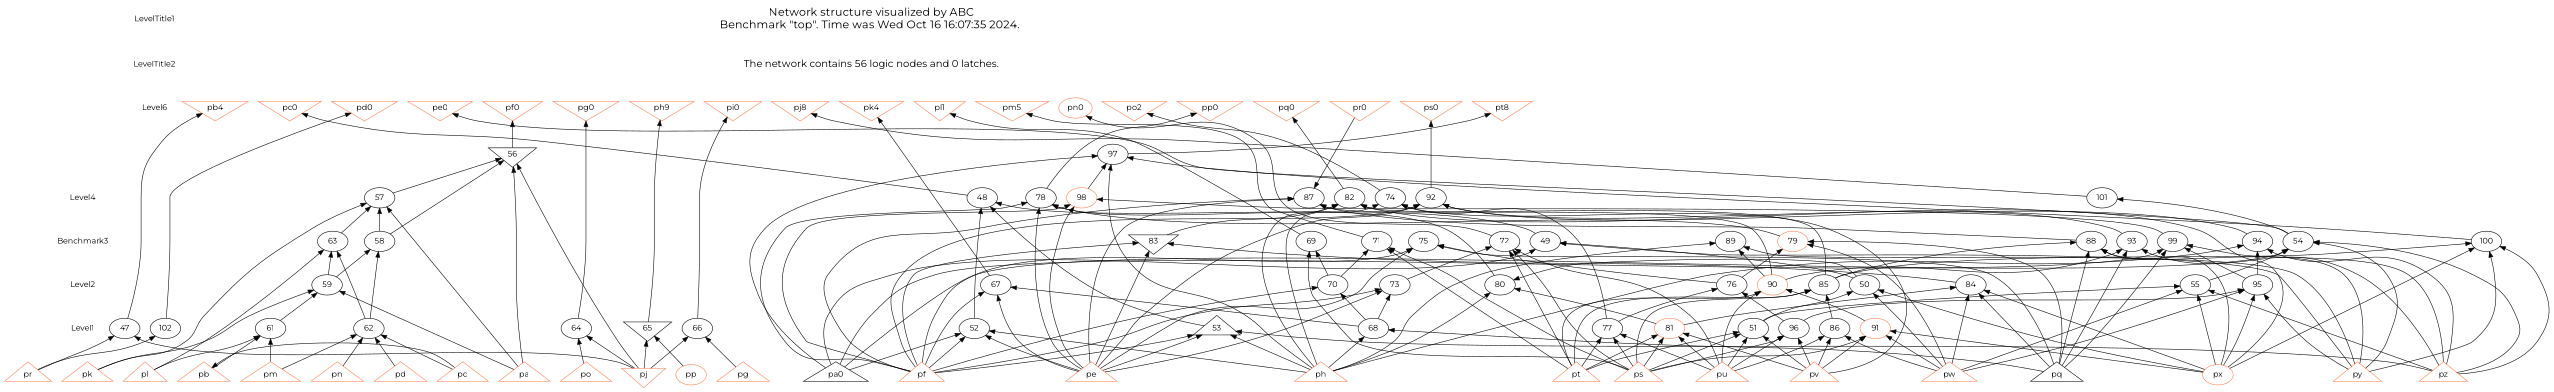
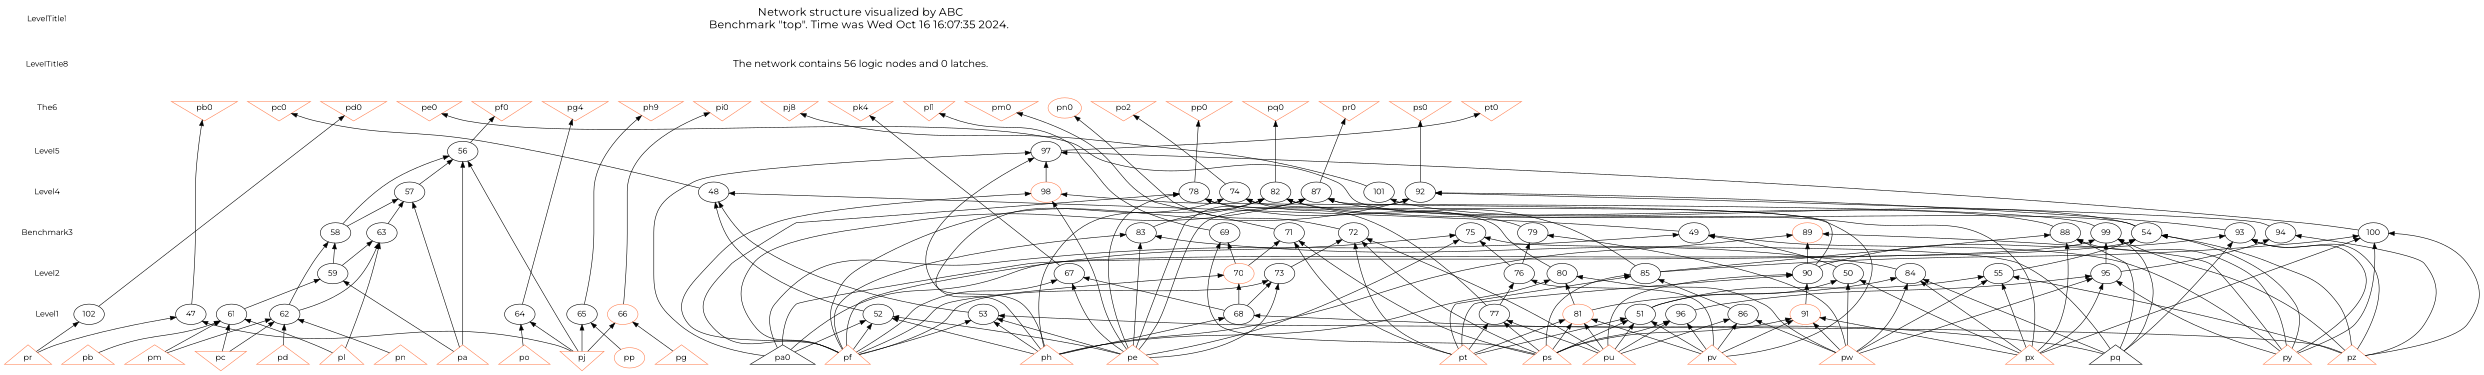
node "LevelTitle2": label "LevelTitle2" -> "LevelTitle8"
node "Level6": label "Level6" -> "The6"
node "pb4": label "pb4" -> "pb0"
node "pg0": label "pg0" -> "pg4"
node "pm5": label "pm5" -> "pm0"
node "pt8": label "pt8" -> "pt0"
node "Level5": added
node "56": shape invtriangle -> ellipse
edge "pr0" -> "87": reversed
node "83": shape invtriangle -> ellipse
node "89": color black -> coral
node "79": color coral -> black
edge "pq" -> "79": removed
edge "50" -> "80": now "pw" -> "80"
edge "py" -> "93": added
edge "ph" -> "94": removed
node "70": color black -> coral
node "90": color coral -> black
edge "96" -> "76": now "pv" -> "76"
node "65": shape invtriangle -> ellipse
node "66": color black -> coral
node "53": shape triangle -> ellipse
edge "pc" -> "pb": now "pc" -> "61"
node "pk": removed
node "pc": shape triangle -> invtriangle
node "px": shape ellipse -> triangle
